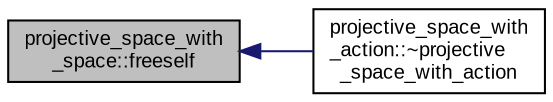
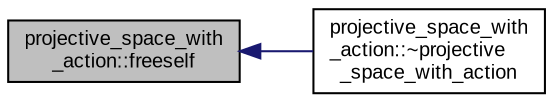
node "projective_space_with _space::freeself": label "projective_space_with _space::freeself" -> "projective_space_with _action::freeself"
